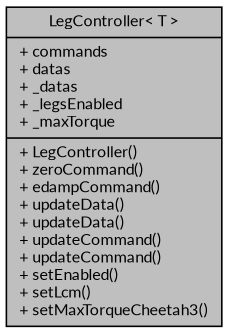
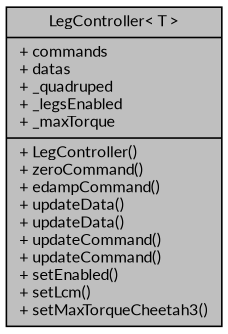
node "LegController< T >": text "+ _datas" -> "+ _quadruped"
